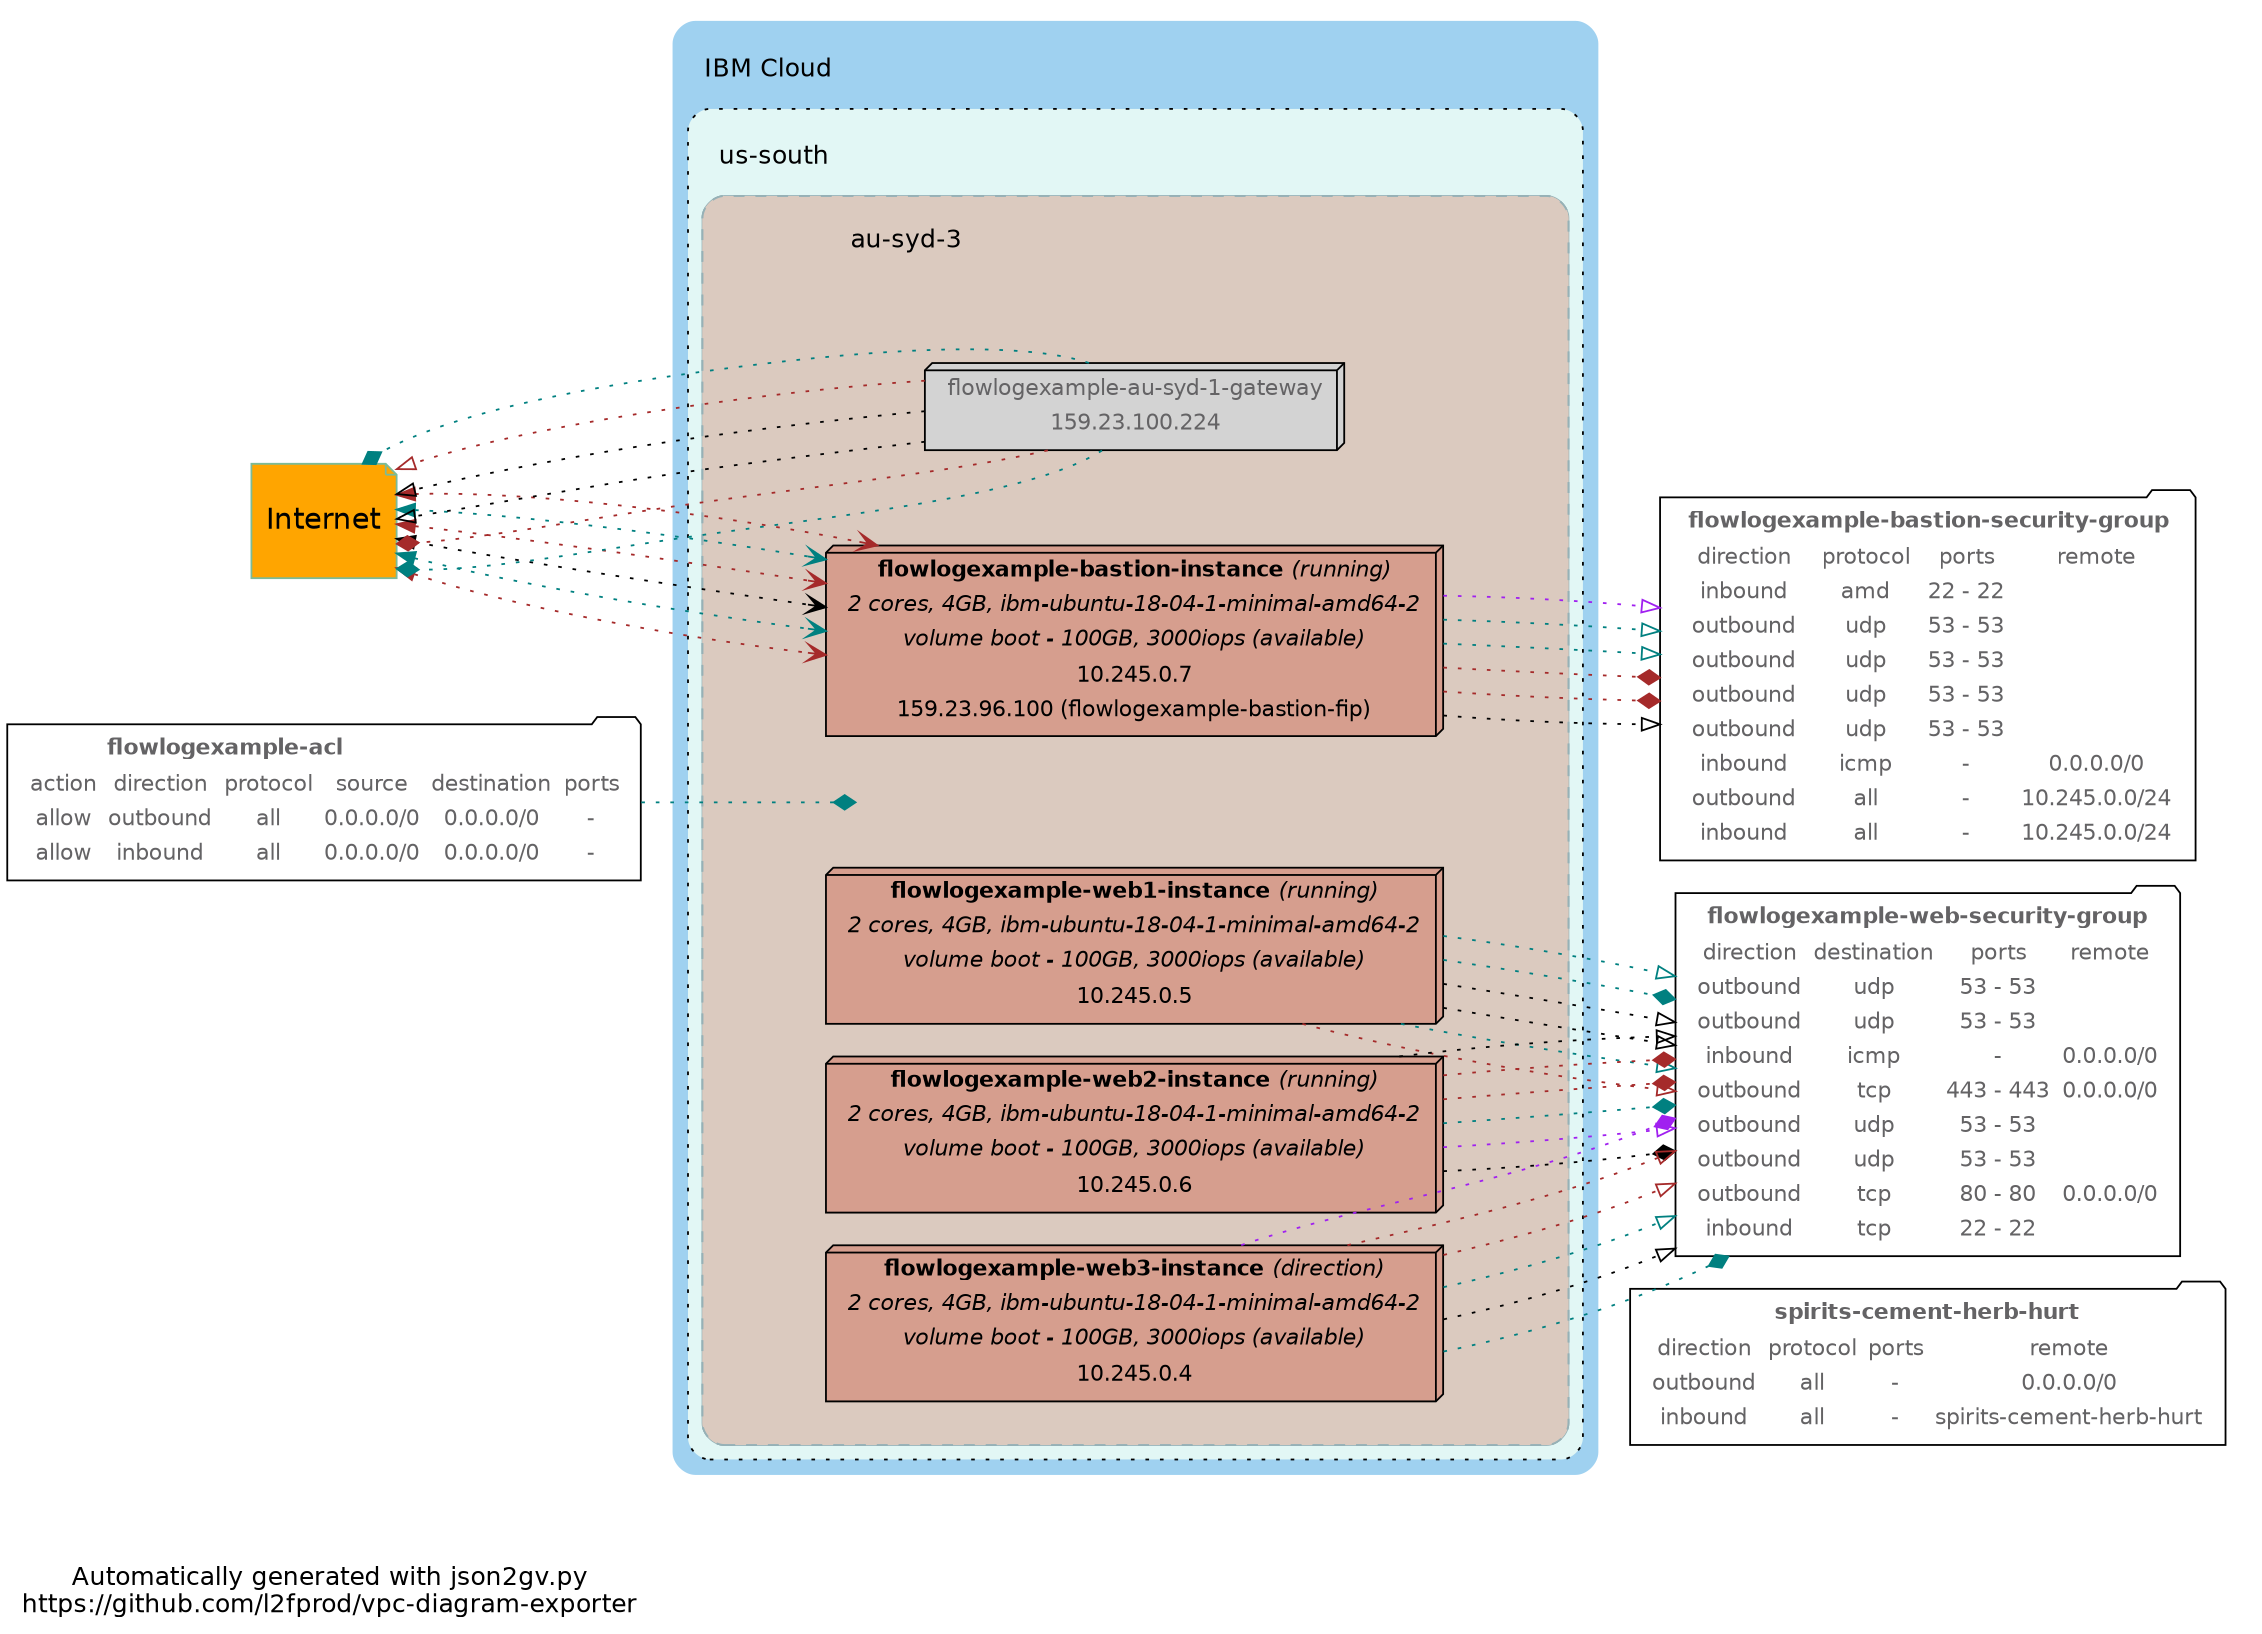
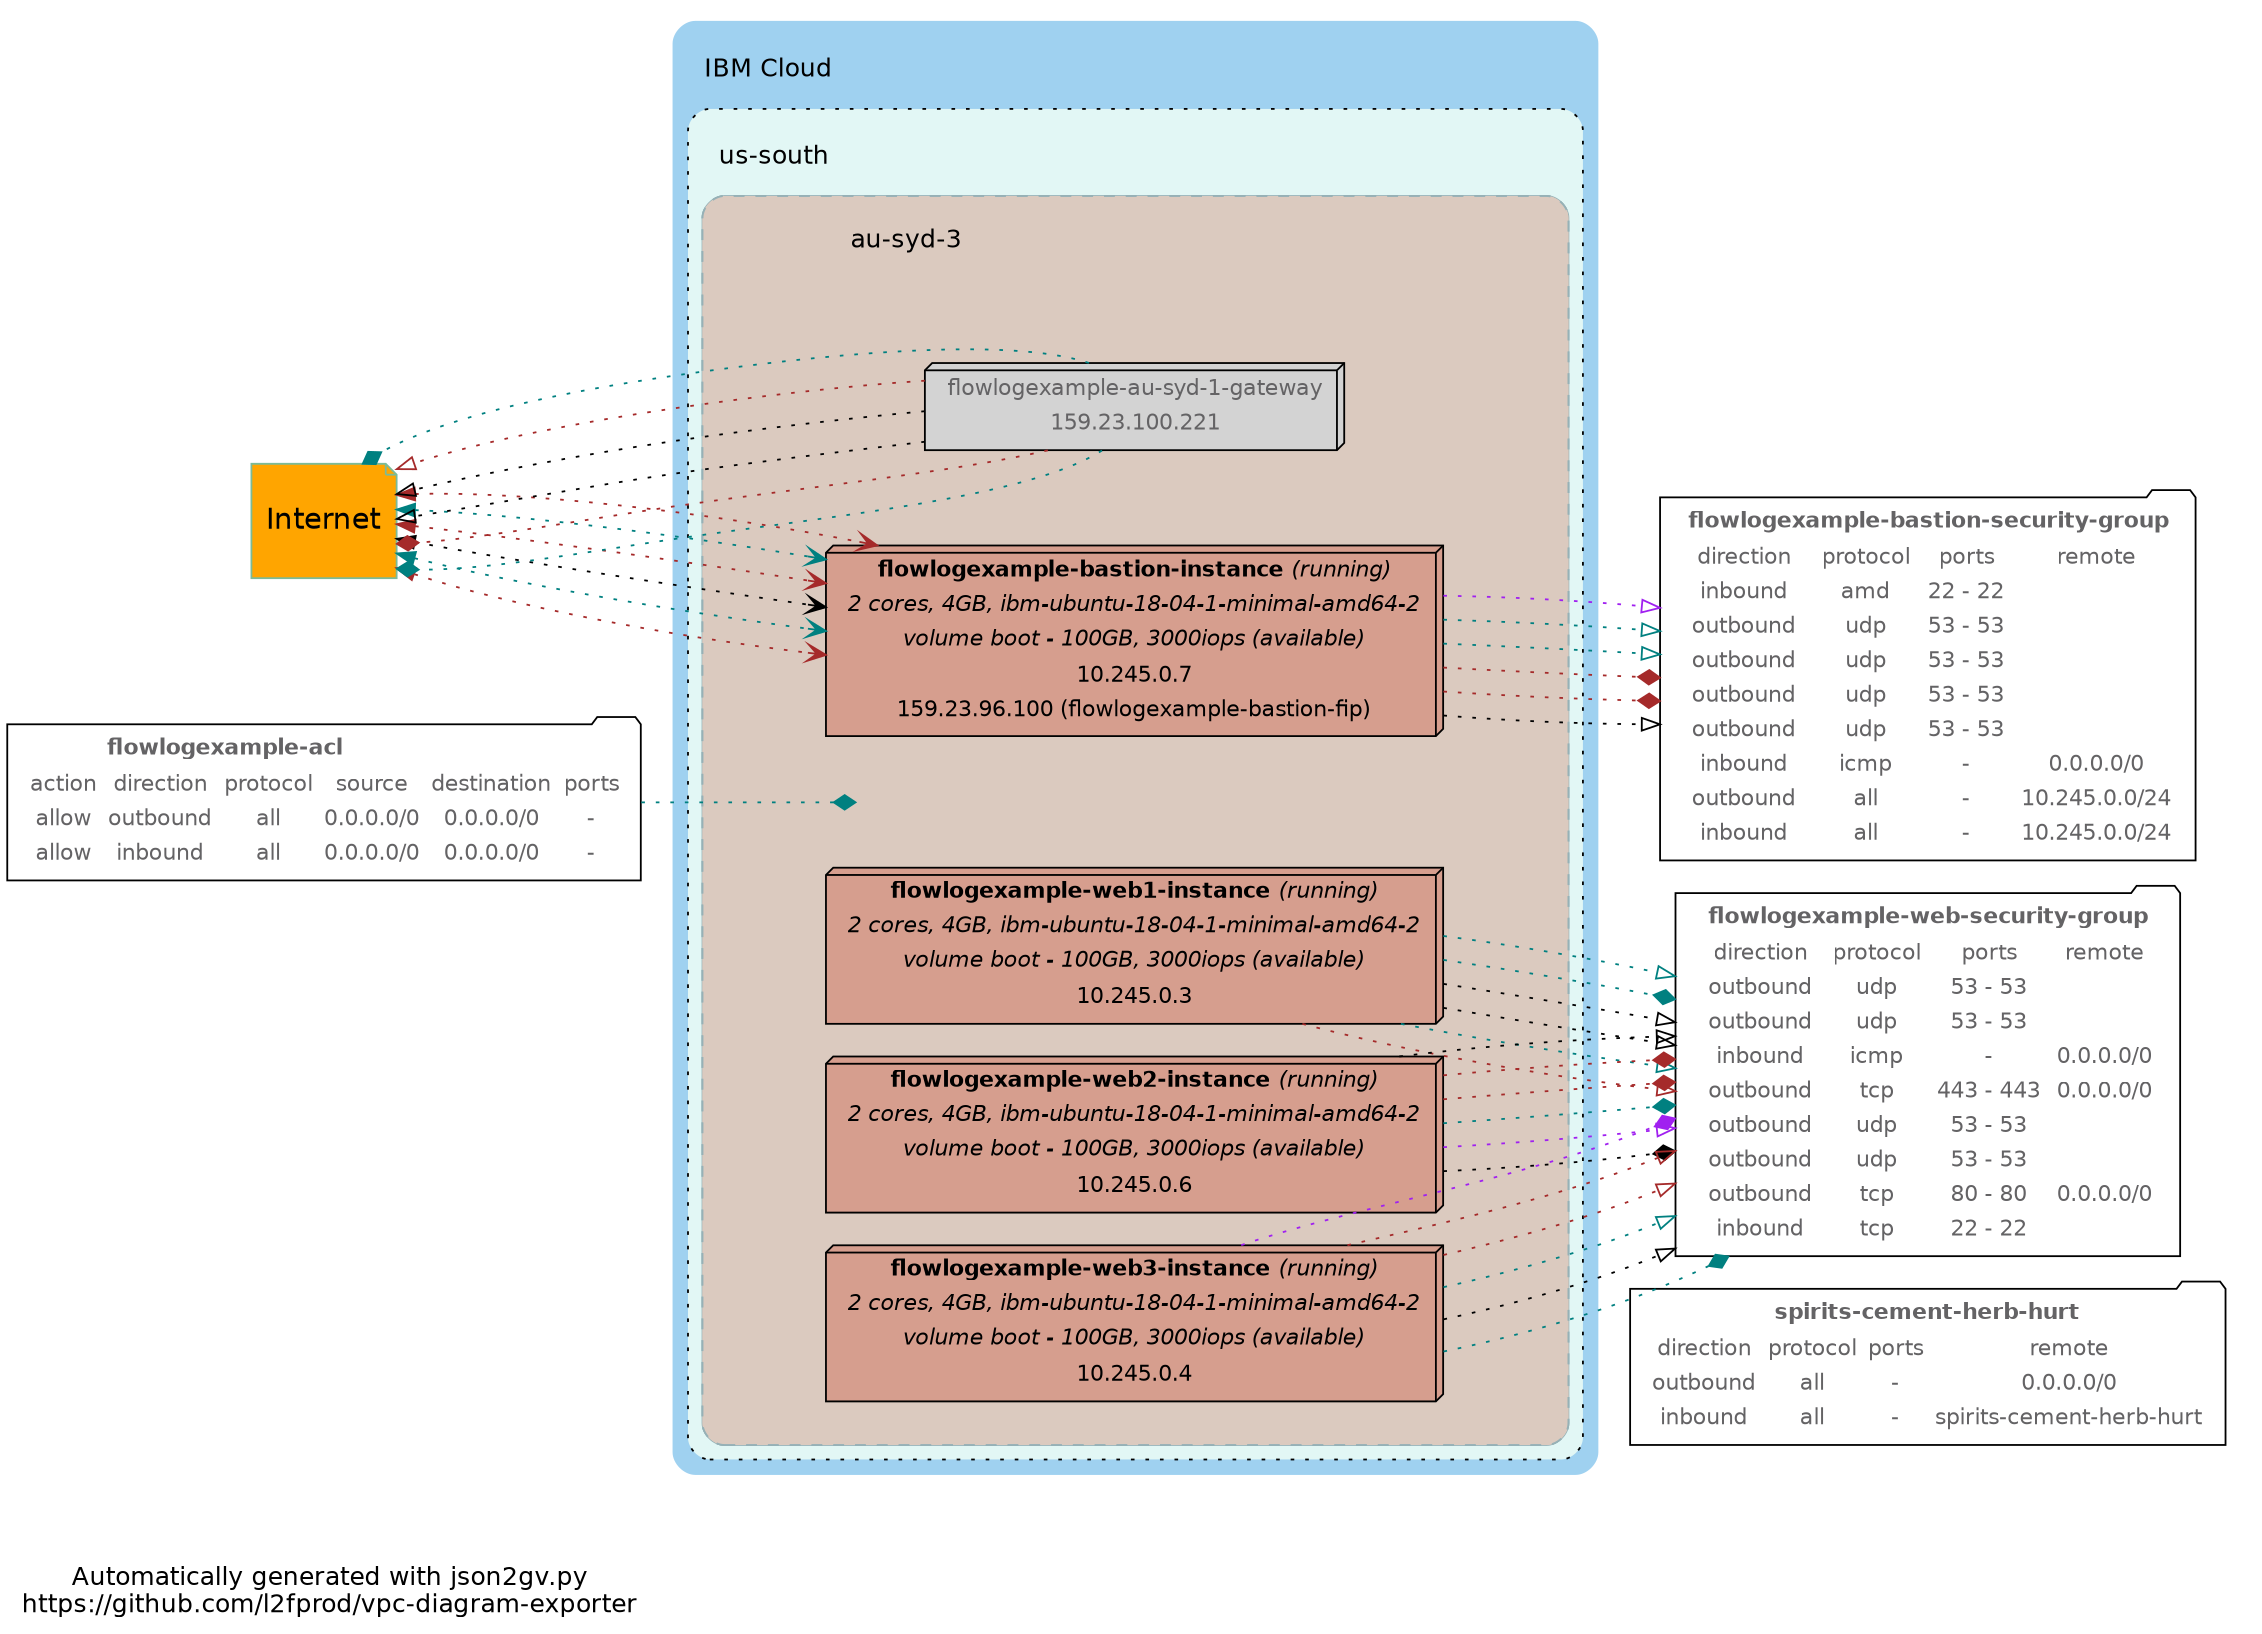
node "flowlogexample-au-syd-1-gateway": text "159.23.100.224" -> "159.23.100.221"
node "flowlogexample-web-security-group": text "destination" -> "protocol"
node "flowlogexample-web1-instance": text "10.245.0.5" -> "10.245.0.3"
node "flowlogexample-web3-instance": text "(direction)" -> "(running)"
